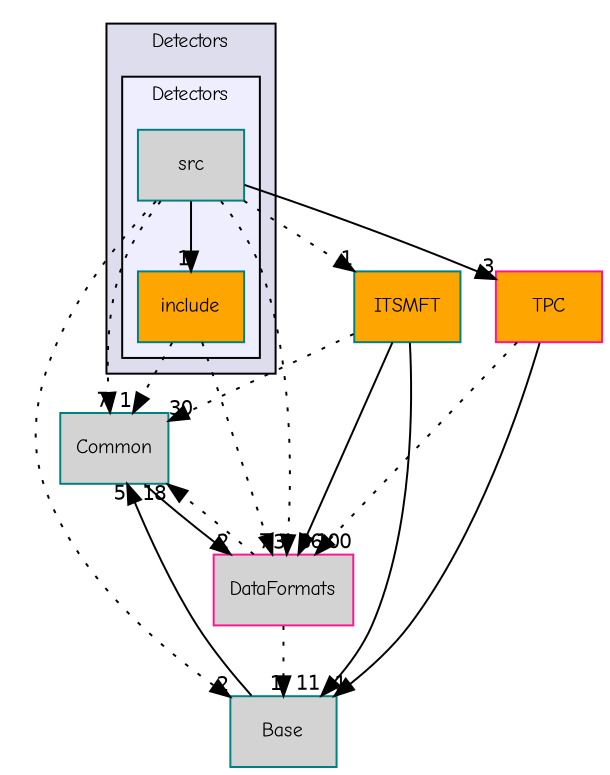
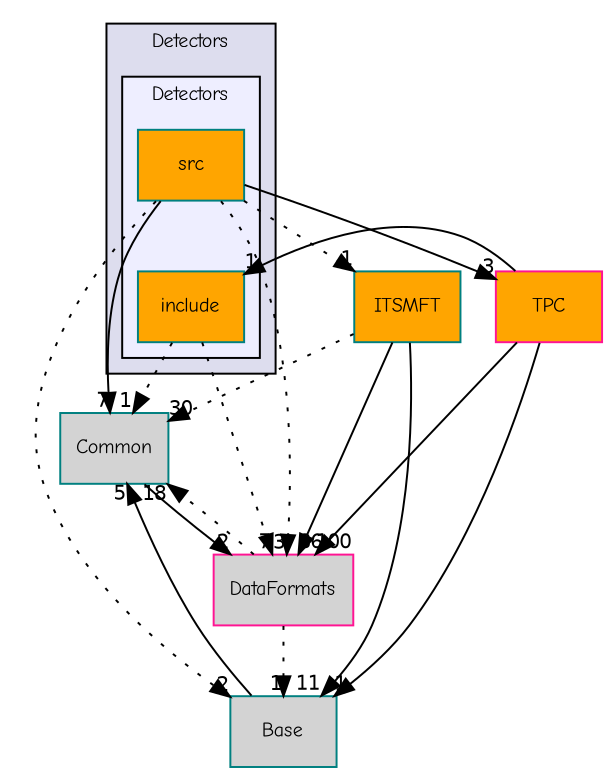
node "src": fillcolor lightgrey -> orange
edge "src" -> "include": now "TPC" -> "include"
edge "src" -> "Common": style dotted -> solid
edge "TPC" -> "DataFormats": style dotted -> solid
